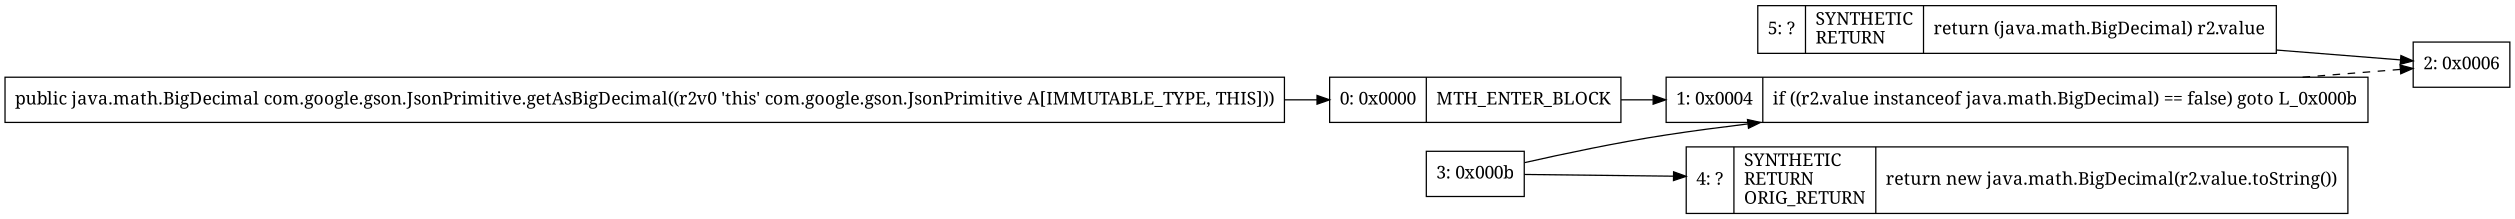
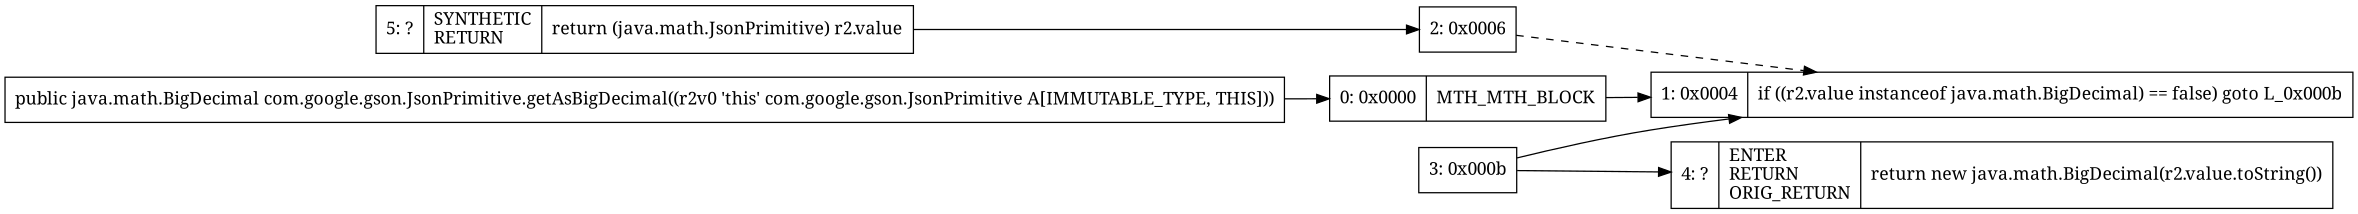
node "5: ?": text "return (java.math.BigDecimal) r2.value" -> "return (java.math.JsonPrimitive) r2.value"
edge "1: 0x0004" -> "2: 0x0006": reversed
node "0: 0x0000": text "MTH_ENTER_BLOCK" -> "MTH_MTH_BLOCK"
node "4: ?": text "SYNTHETIC" -> "ENTER"
